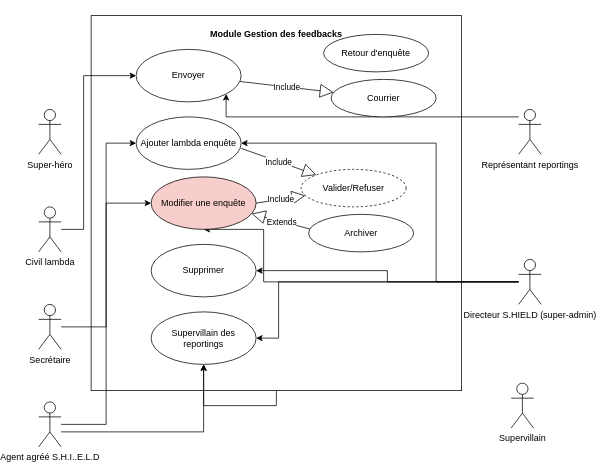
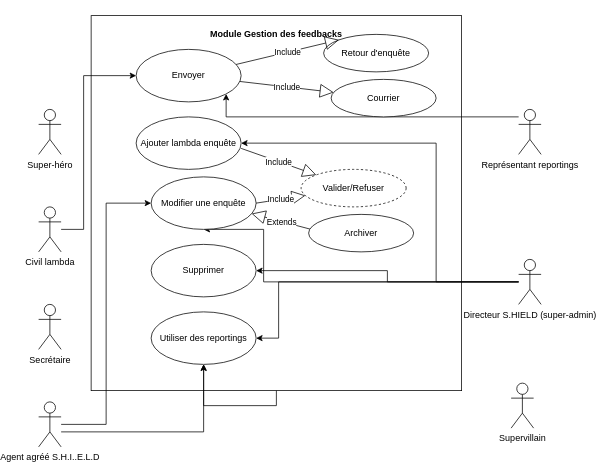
edge "Envoyer" -> "Retour d'enquête": added, label "Include"
edge "Secrétaire" -> "Ajouter lambda enquête": removed
node "Modifier une enquête": fillcolor #f8cecc -> #ffffff
node "Supervillain des reportings": label "Supervillain des reportings" -> "Utiliser des reportings"
